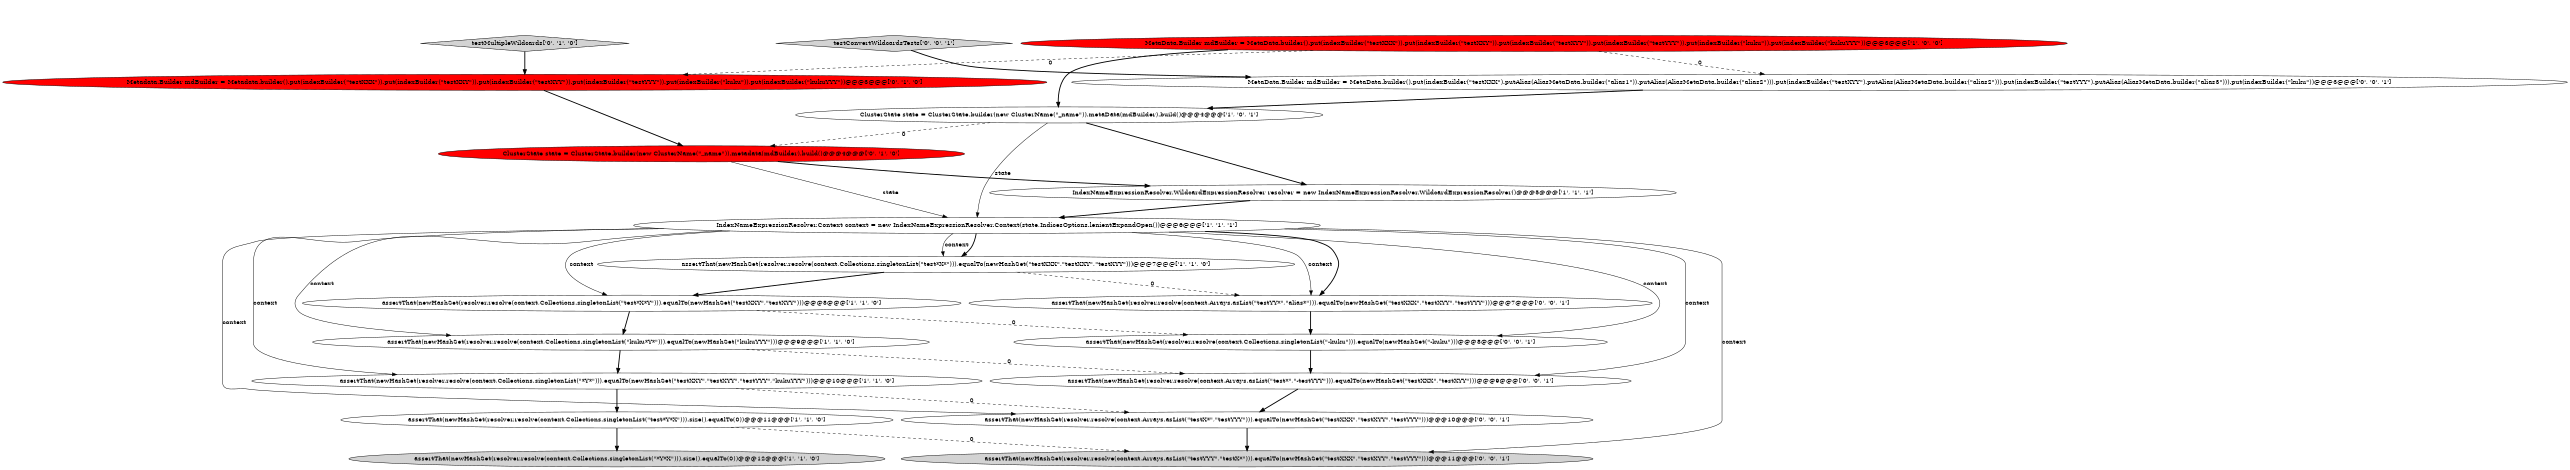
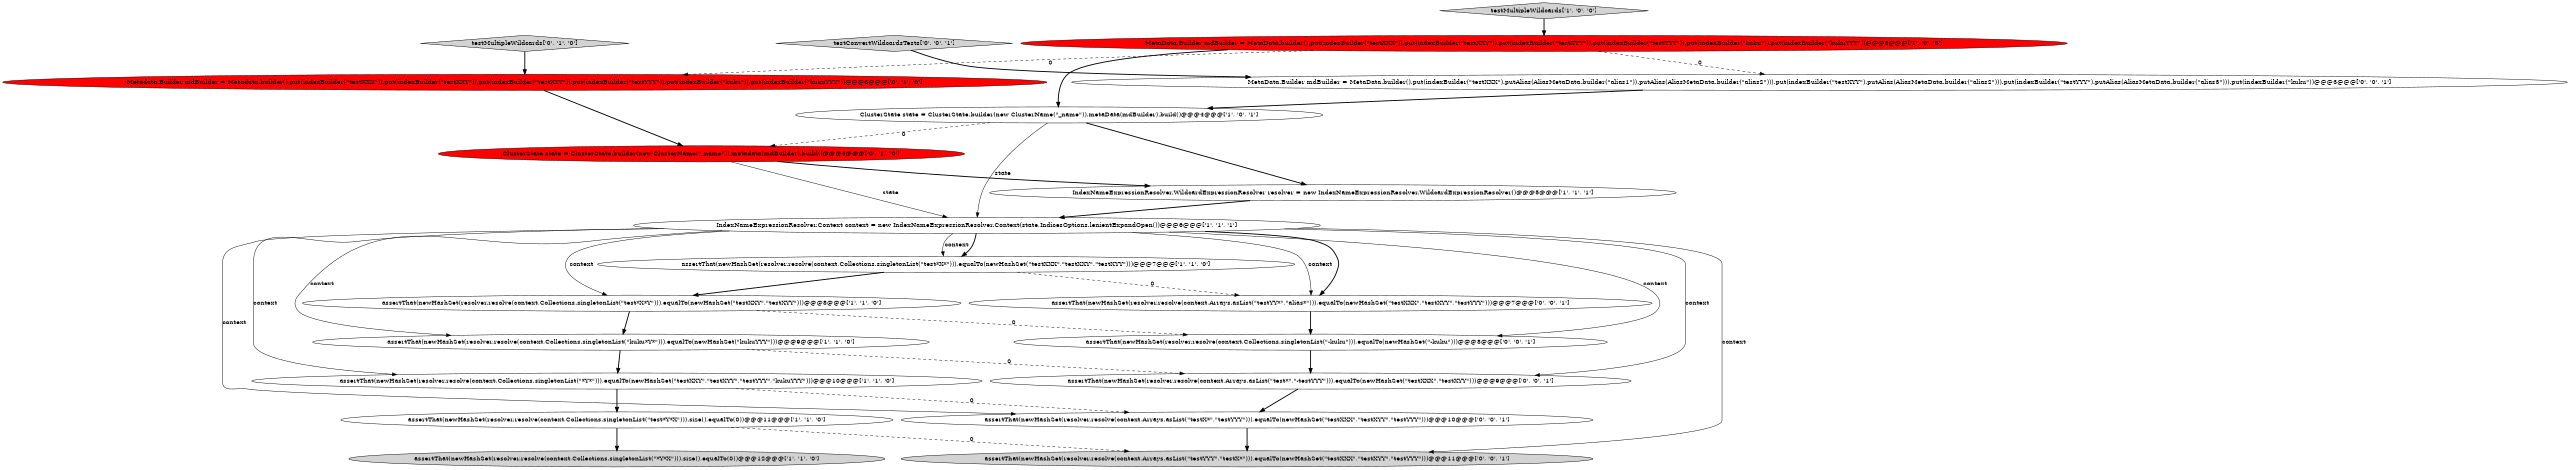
node "testMultipleWildcards['1', '0', '0']": added
